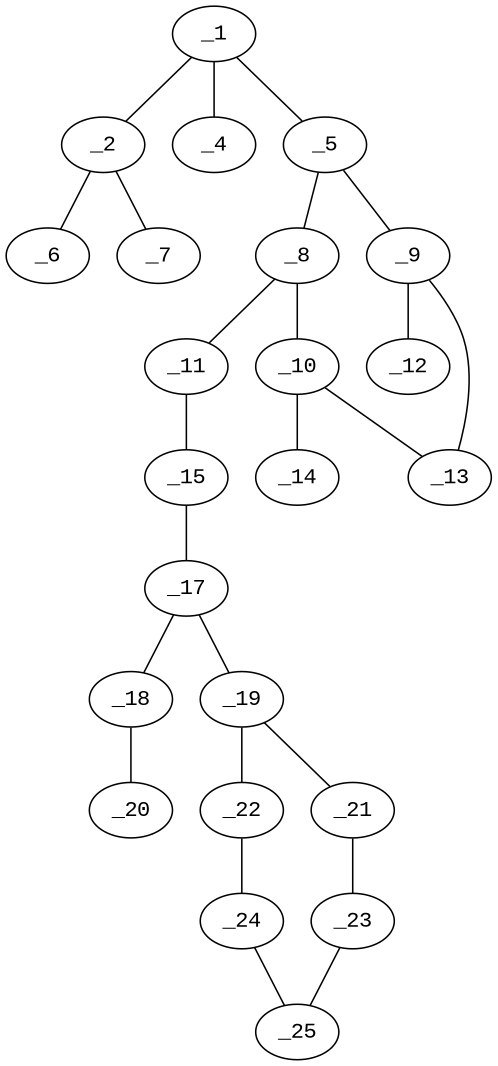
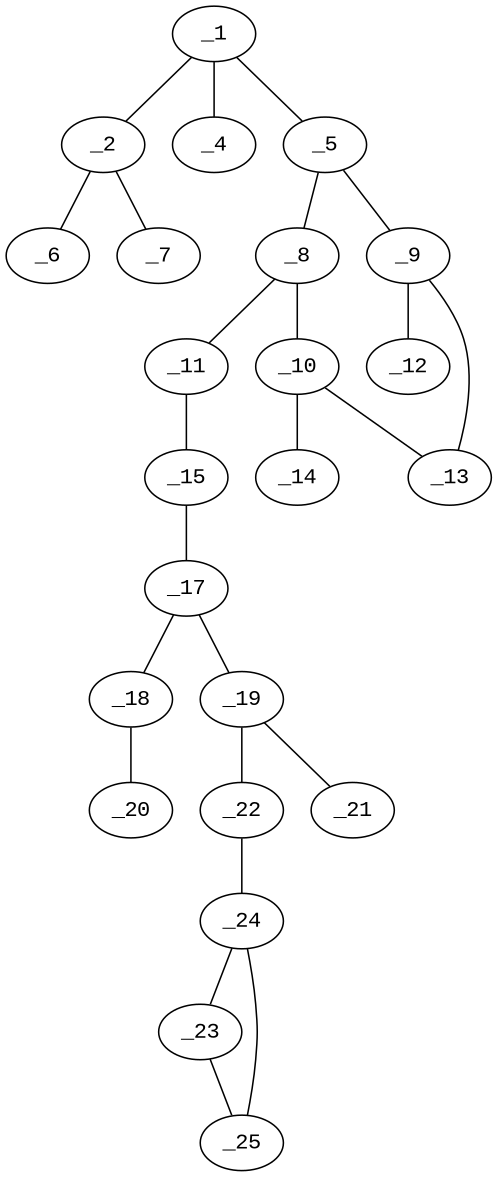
edge "_21" -- "_23": now "_24" -- "_23"
